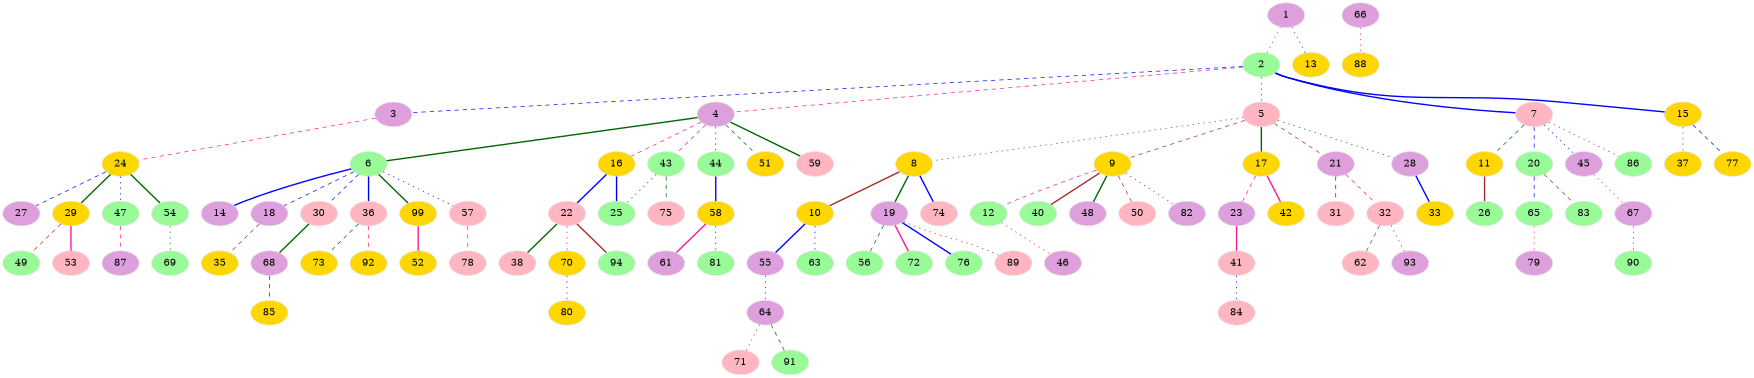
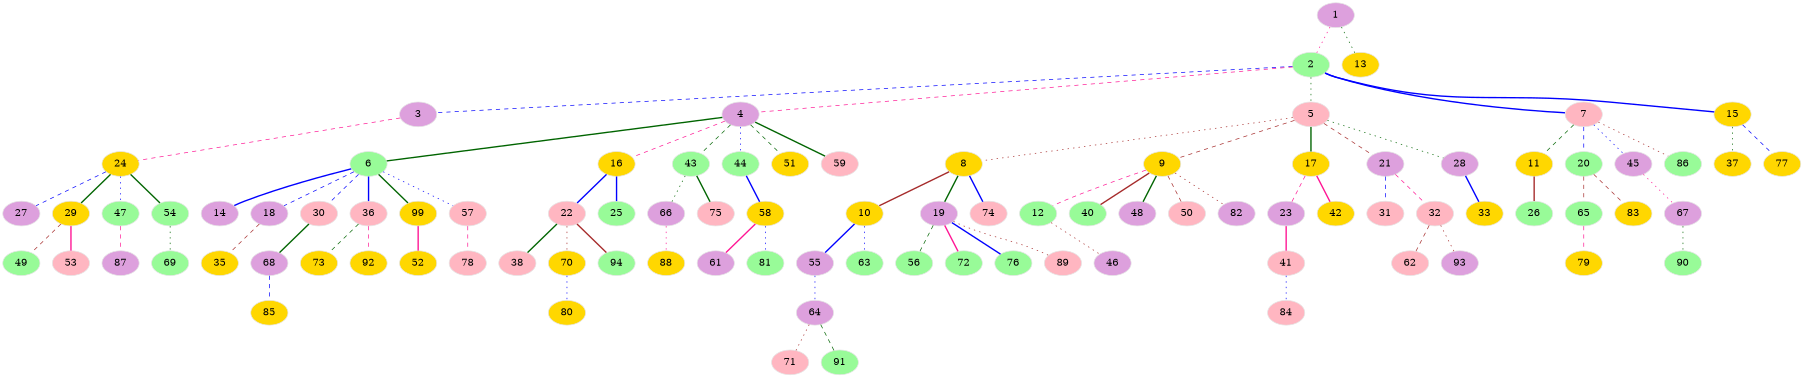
edge "4" -- "43": color deeppink -> darkgreen
edge "43" -- "25": now "43" -- "66"
edge "43" -- "75": style dashed -> bold
edge "20" -- "65": color blue -> brown
node "83": fillcolor palegreen -> gold
edge "65" -- "79": style dotted -> dashed
node "79": fillcolor plum -> gold
